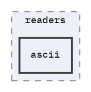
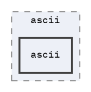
cluster "readers": label "readers" -> "ascii"
